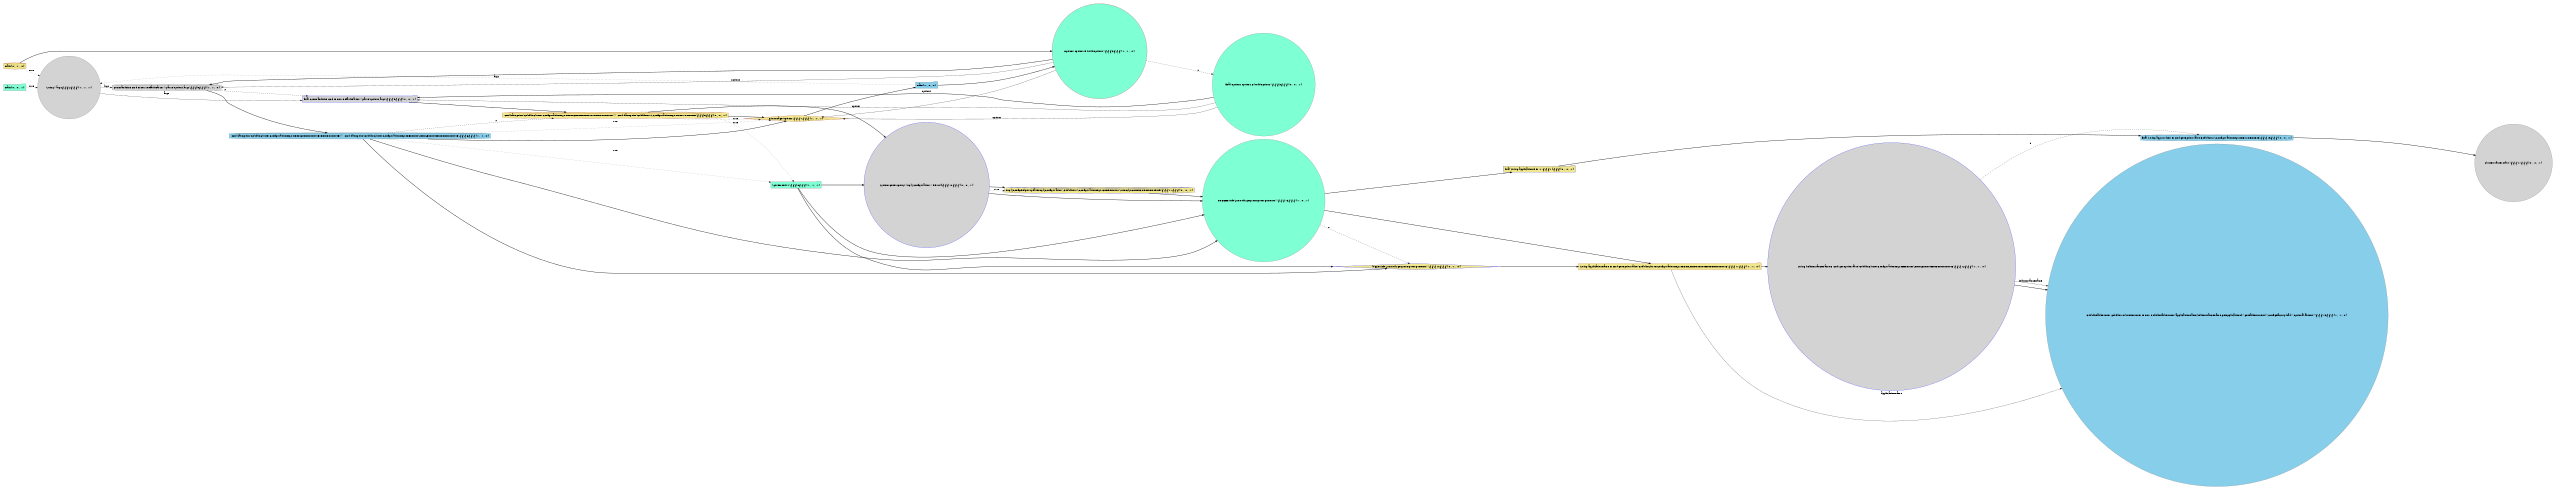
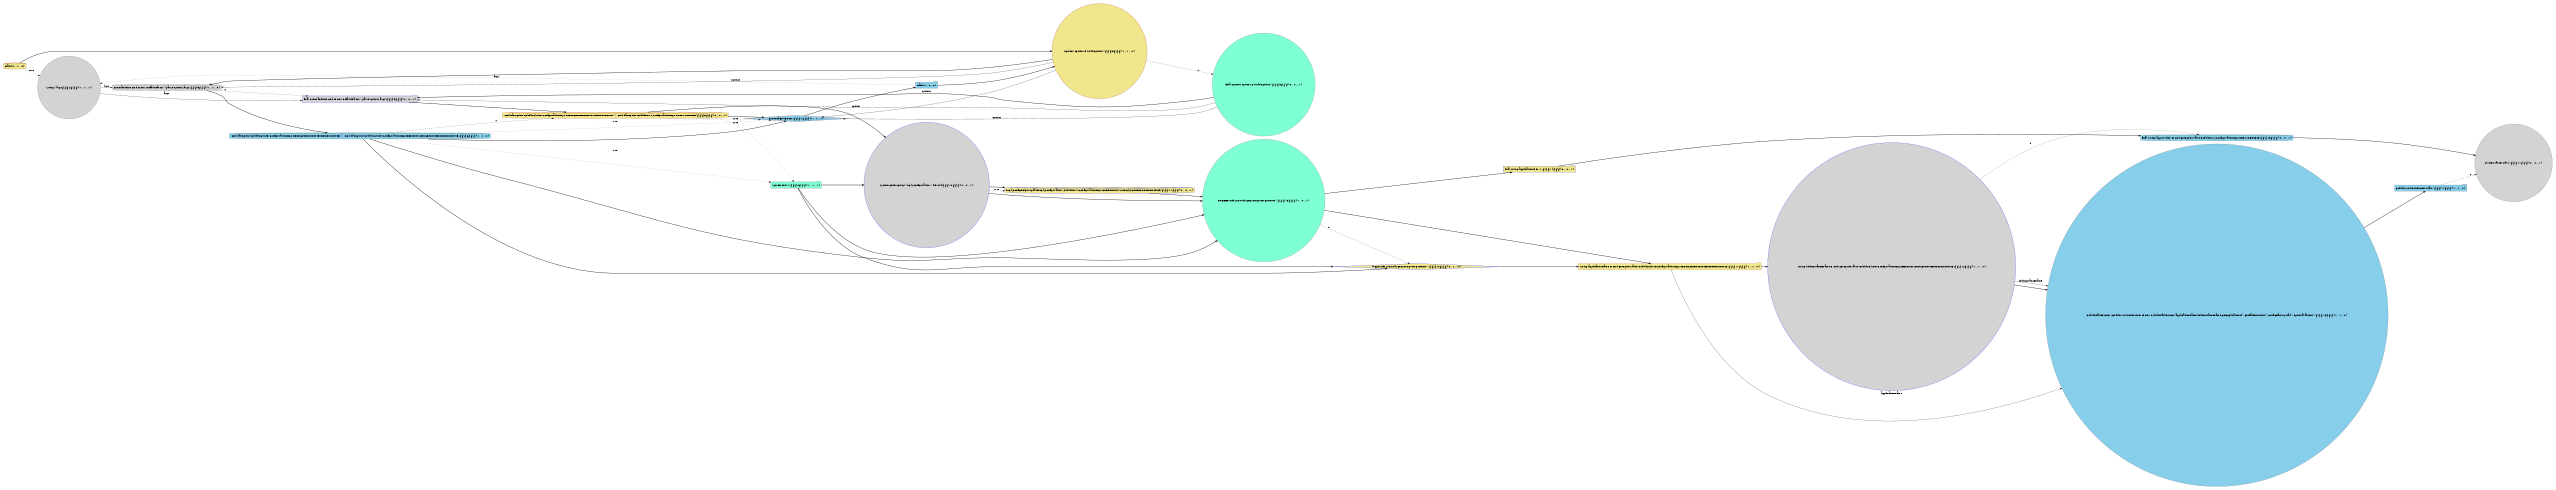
node "Options options = buildOptions()@@@3@@@['1', '1', '0']": fillcolor aquamarine -> khaki
node "main['0', '0', '1']": removed
node "printUsage(options)@@@7@@@['1', '1', '1']": fillcolor khaki -> skyblue
node "gobblinWorkUnitRunner.start()@@@14@@@['1', '1', '0']": added
